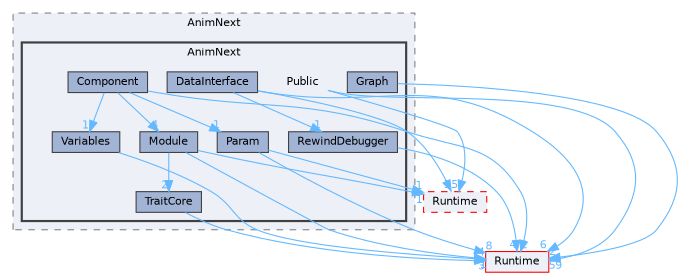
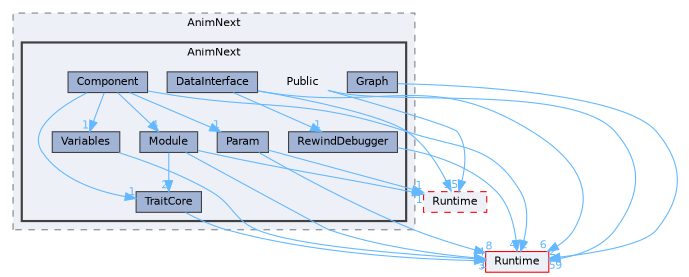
edge "Component" -> "TraitCore": added
